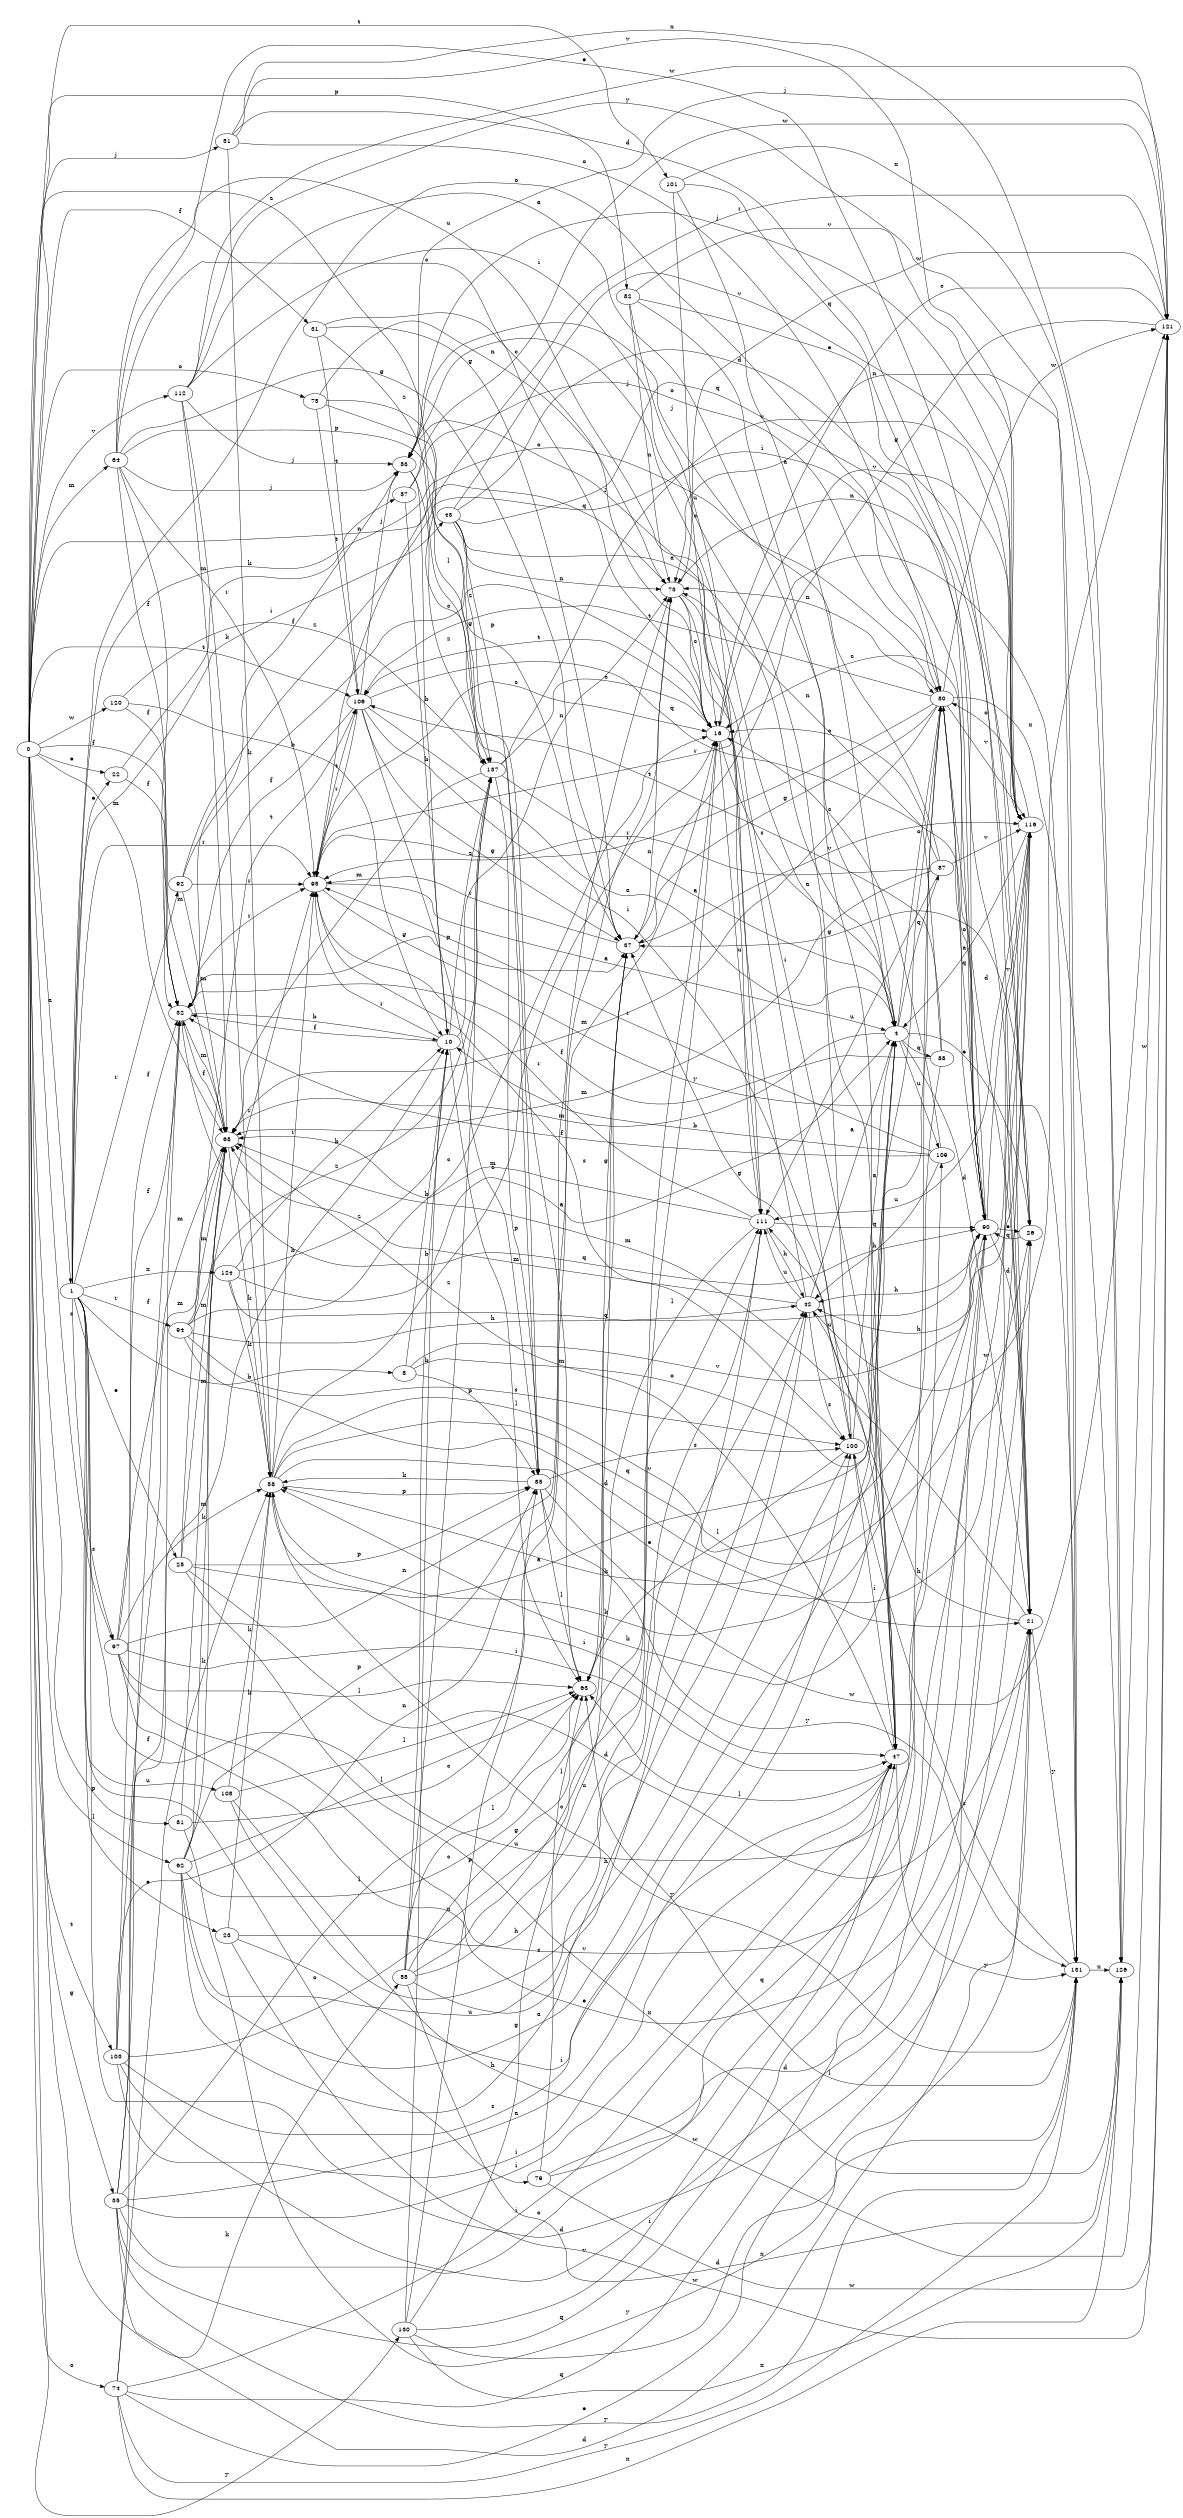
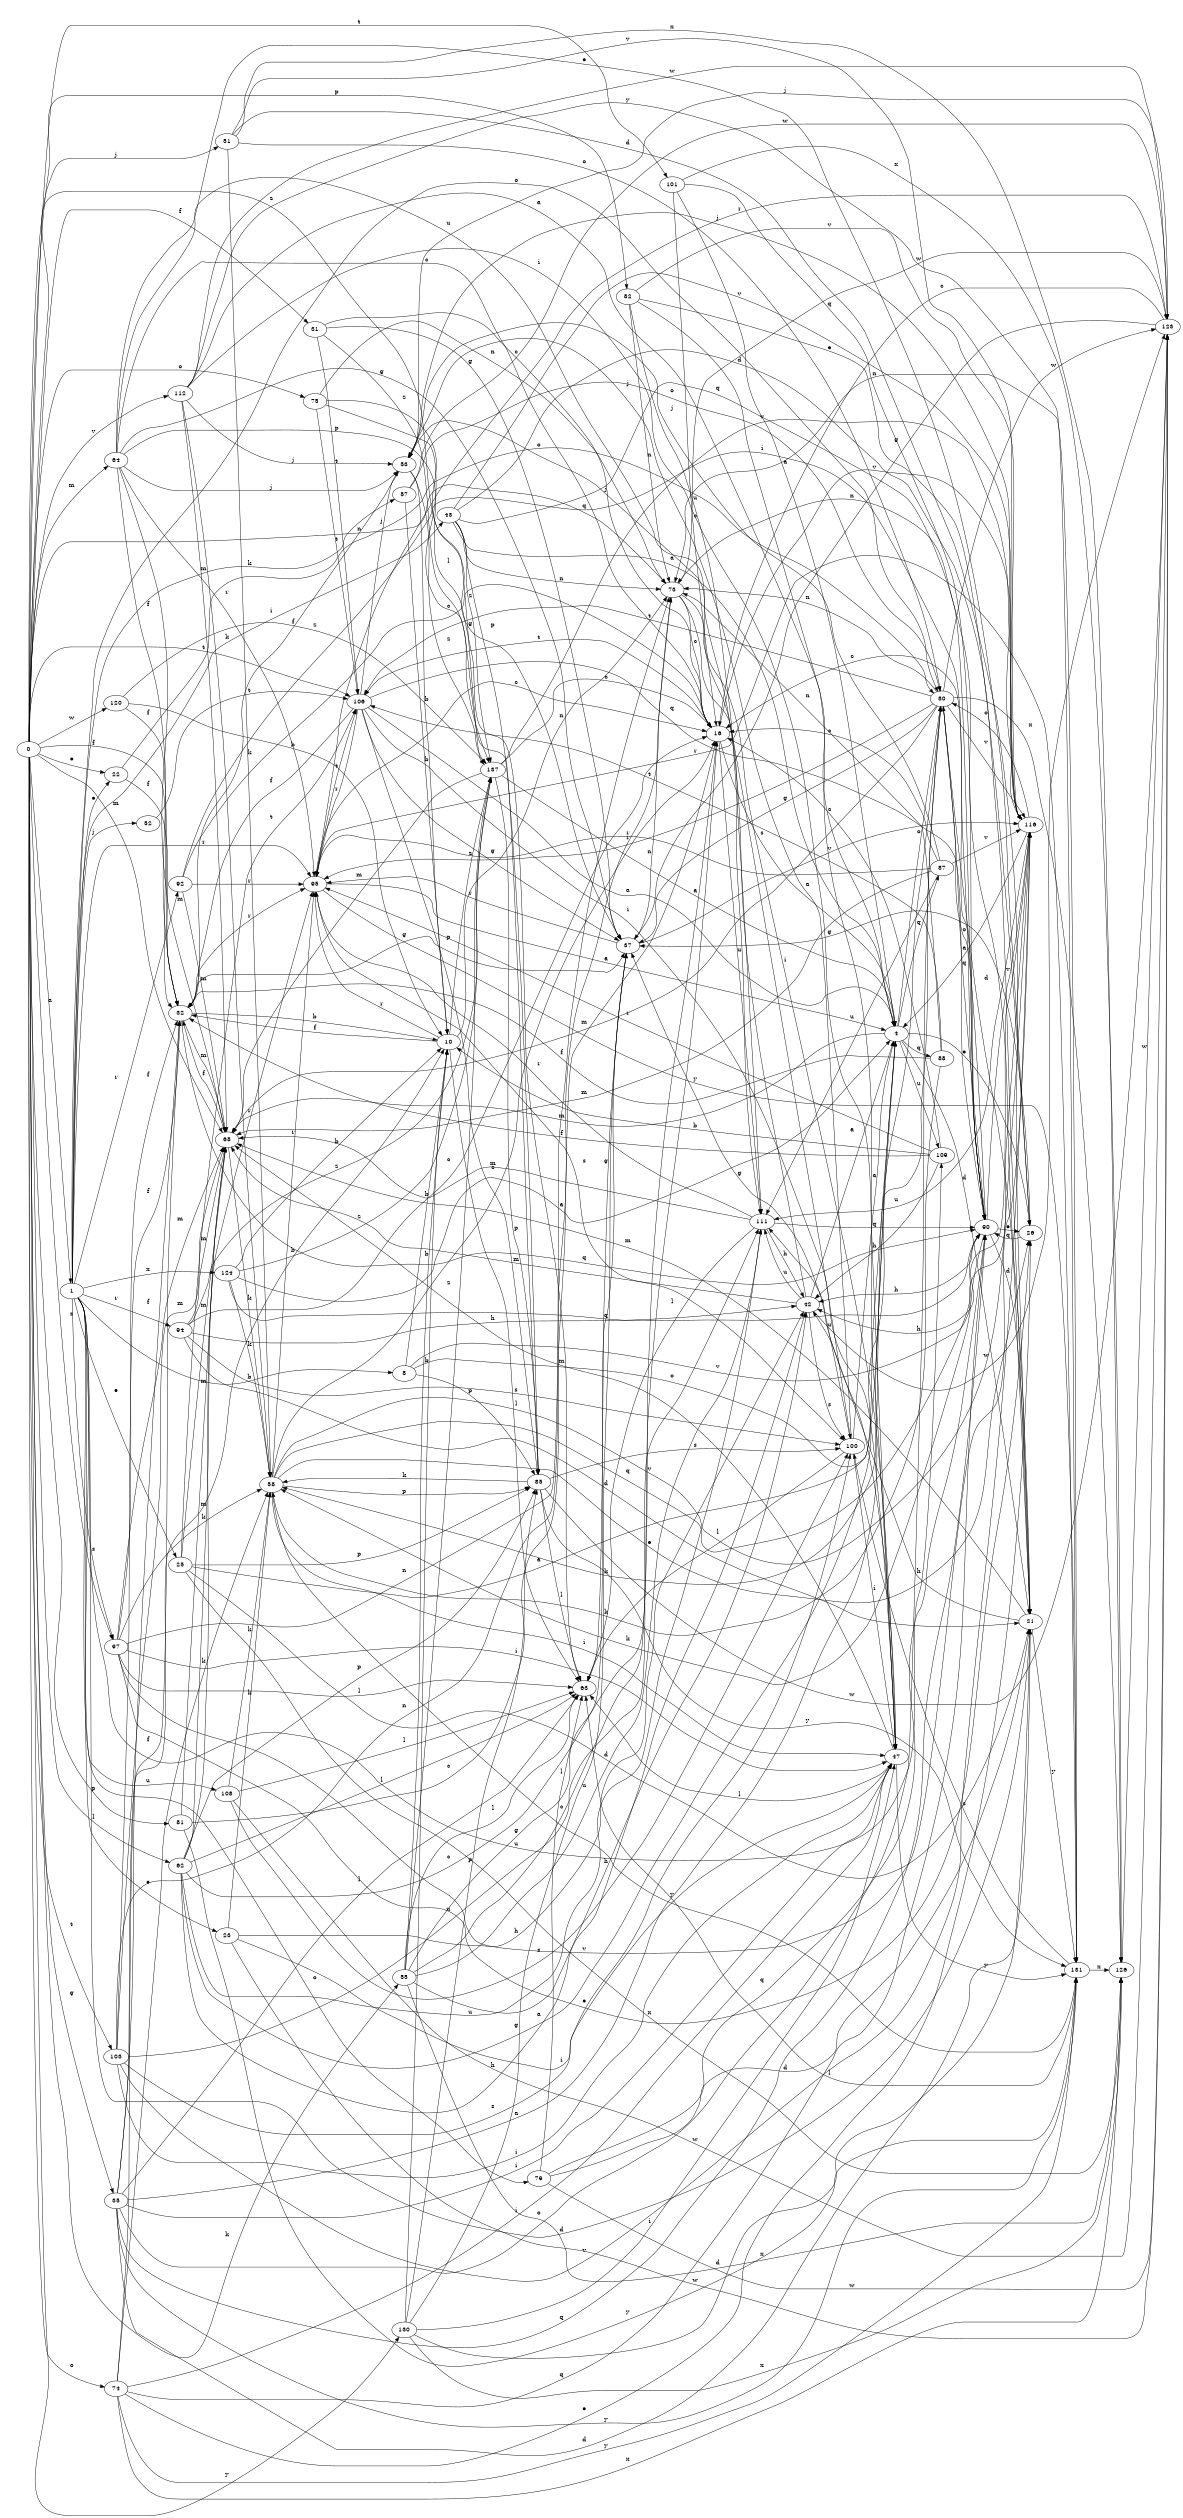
node "121": label "121" -> "123"
node "52": added
